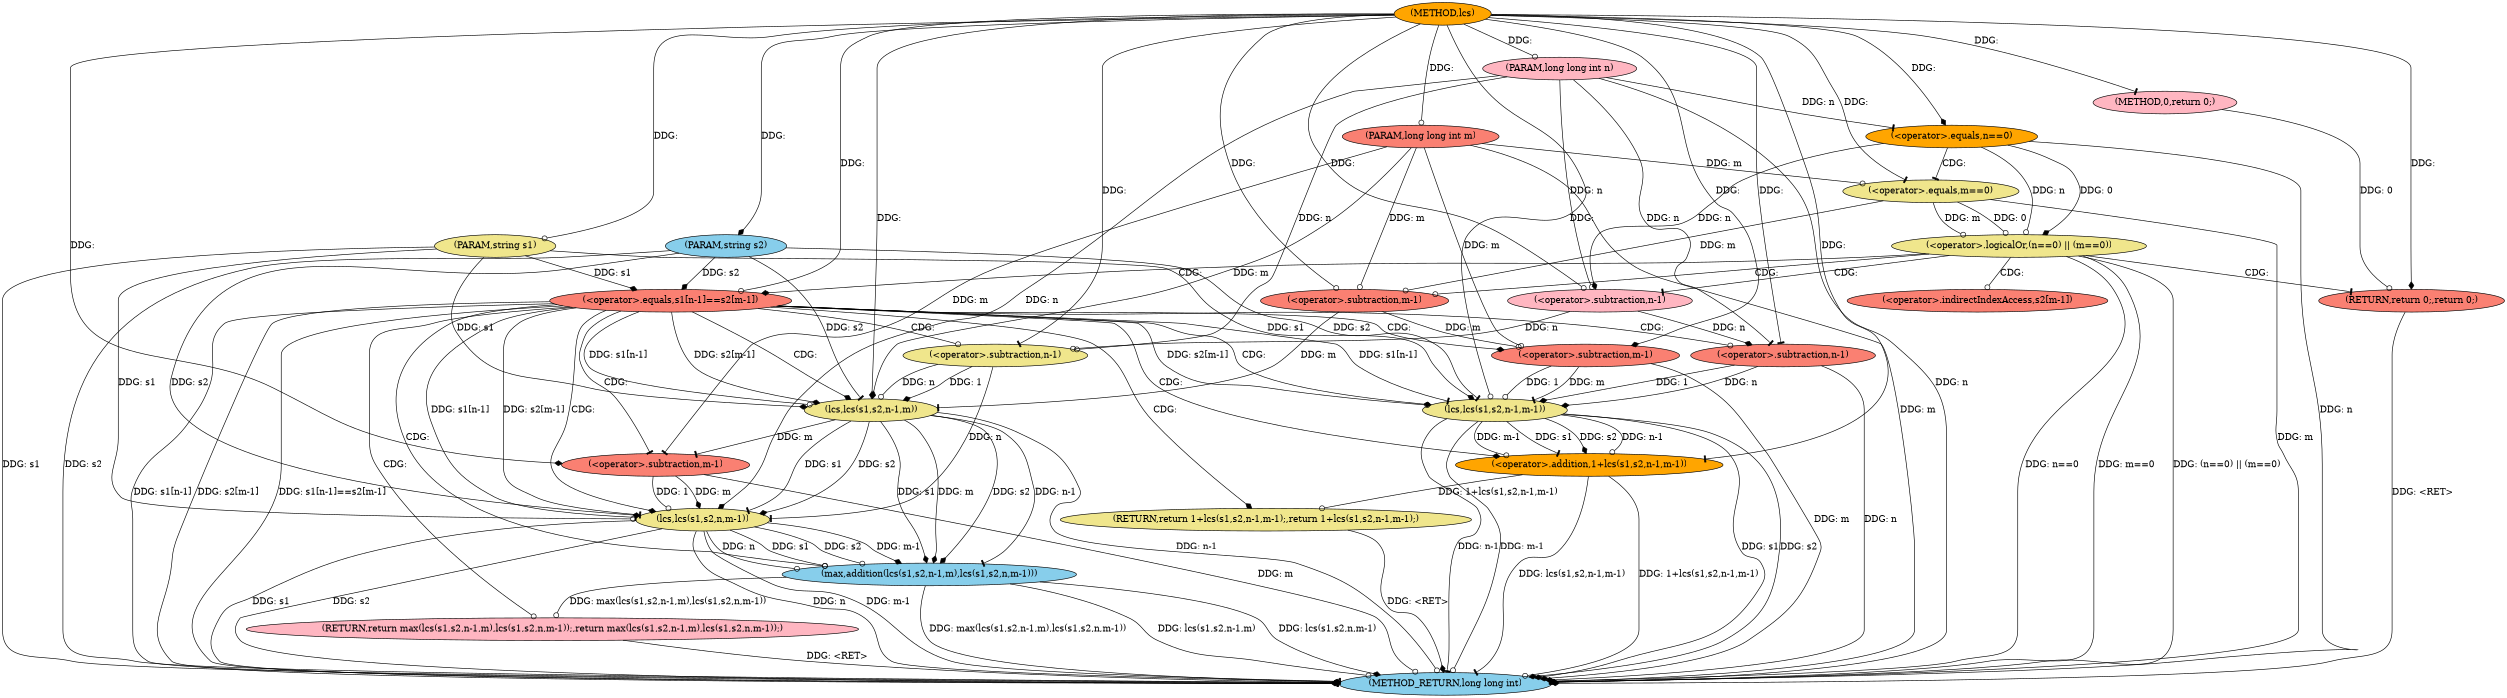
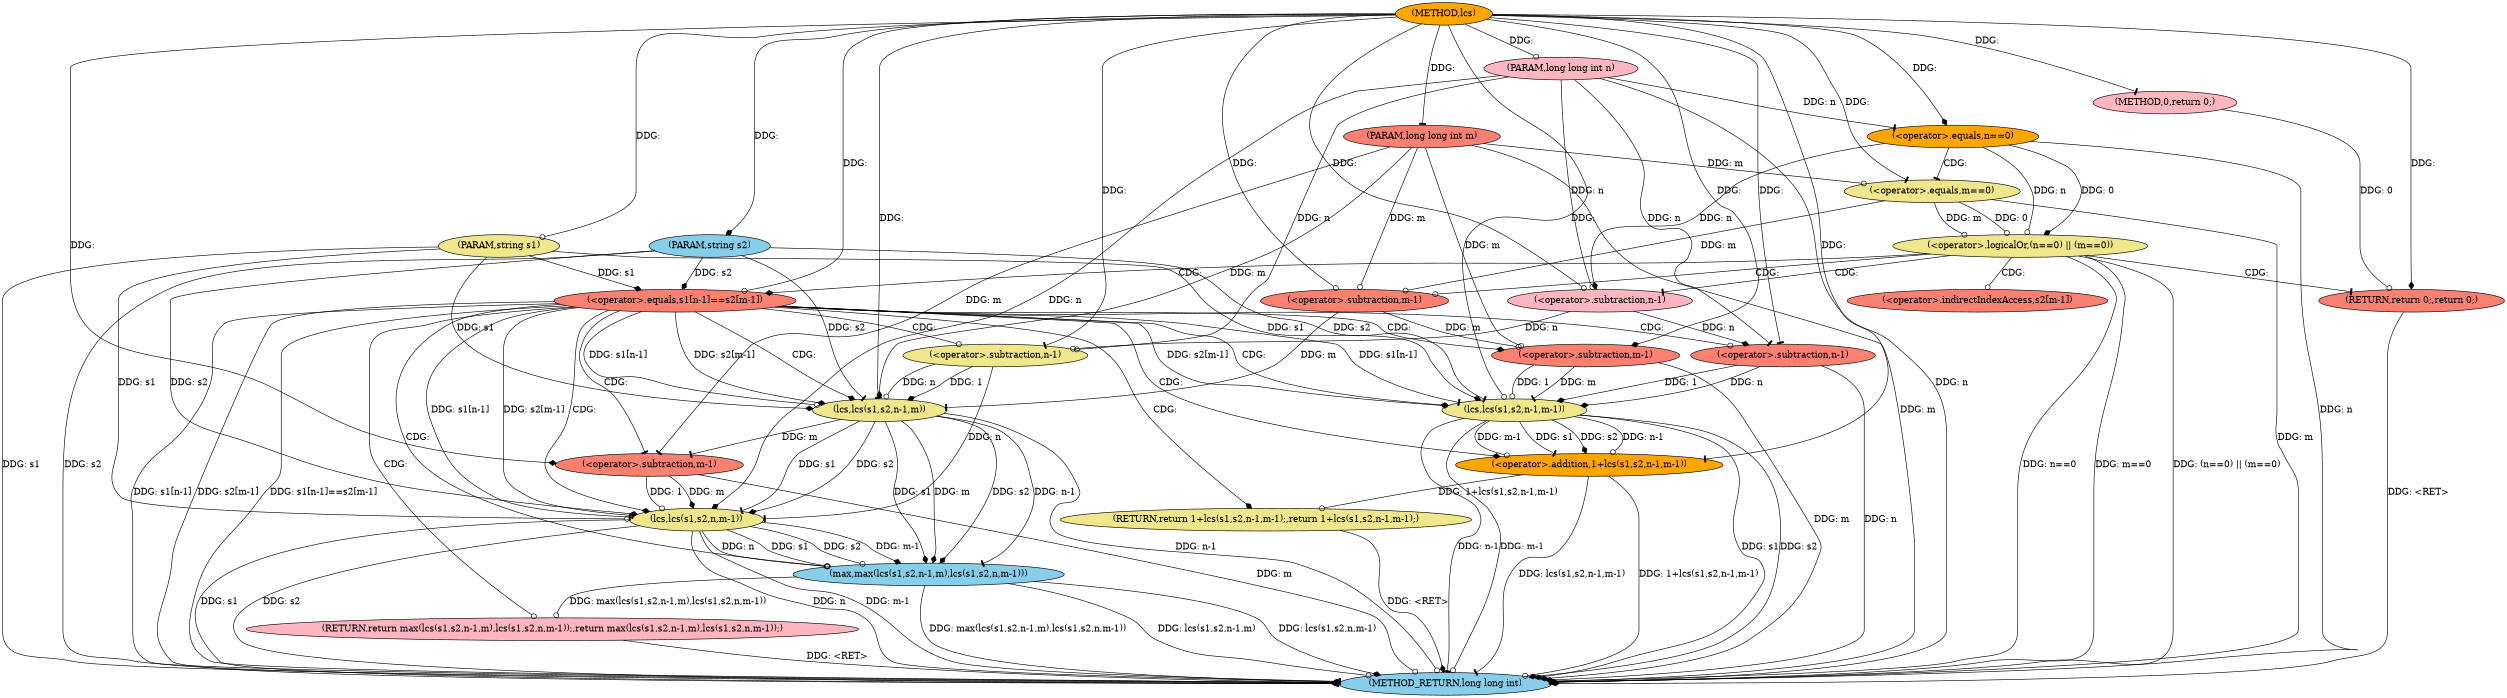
edge "(METHOD,lcs)" -> "(lcs,lcs(s1,s2,n-1,m))": arrowhead diamond -> tee
edge "(METHOD,lcs)" -> "(PARAM,long long int m)": arrowhead odot -> tee
node "(max,addition(lcs(s1,s2,n-1,m),lcs(s1,s2,n,m-1)))": label "(max,addition(lcs(s1,s2,n-1,m),lcs(s1,s2,n,m-1)))" -> "(max,max(lcs(s1,s2,n-1,m),lcs(s1,s2,n,m-1)))"
